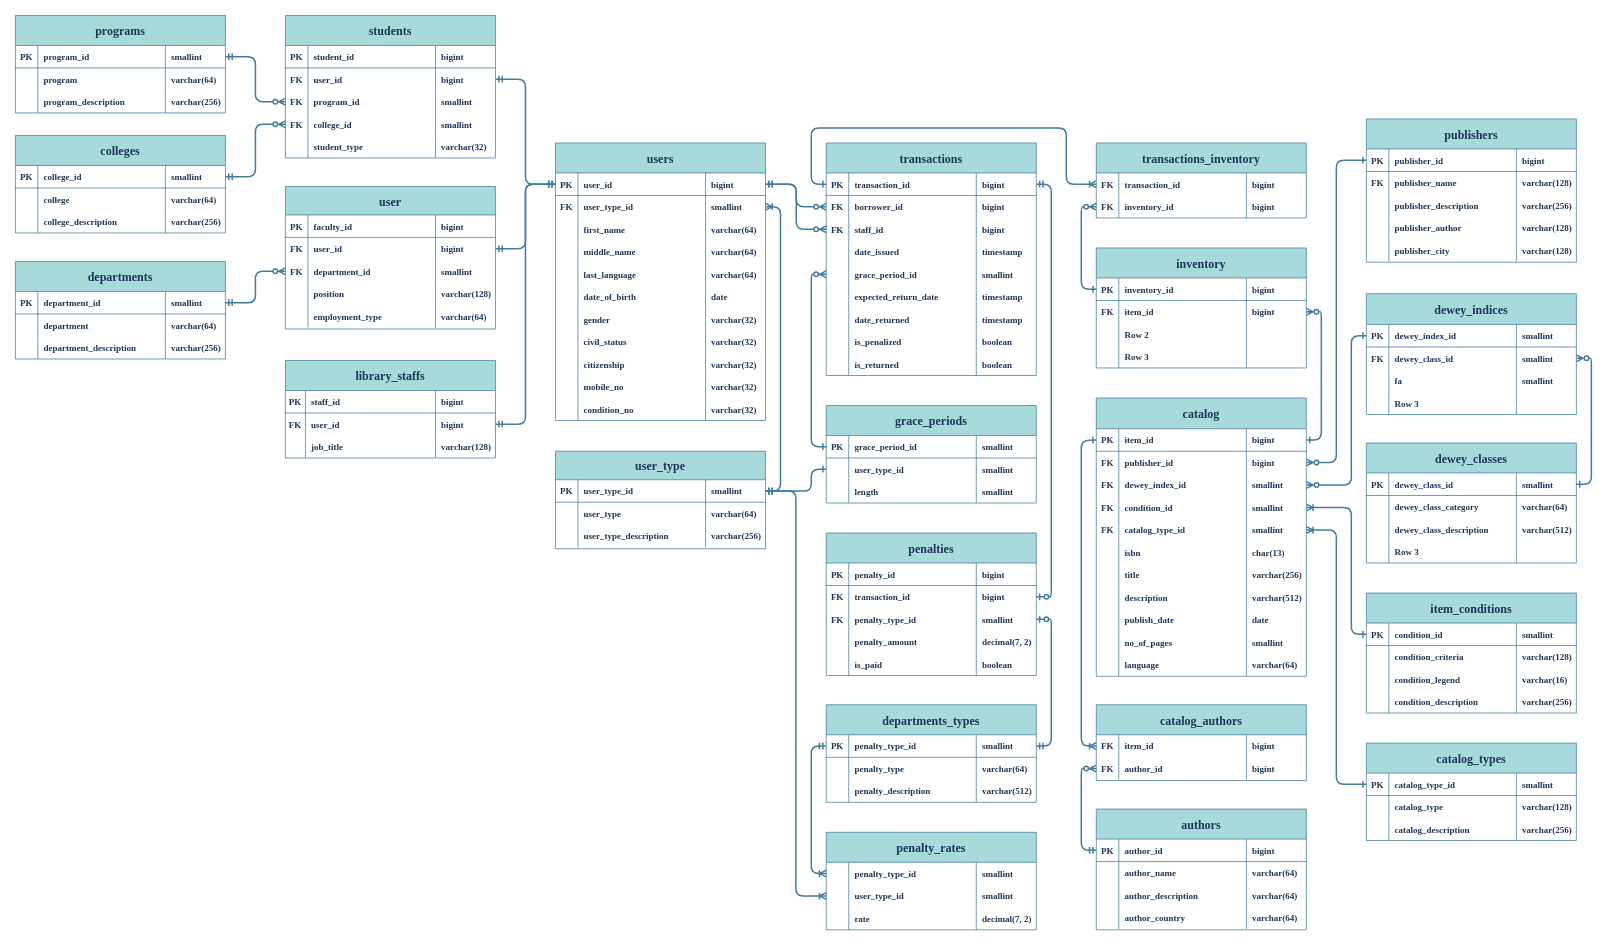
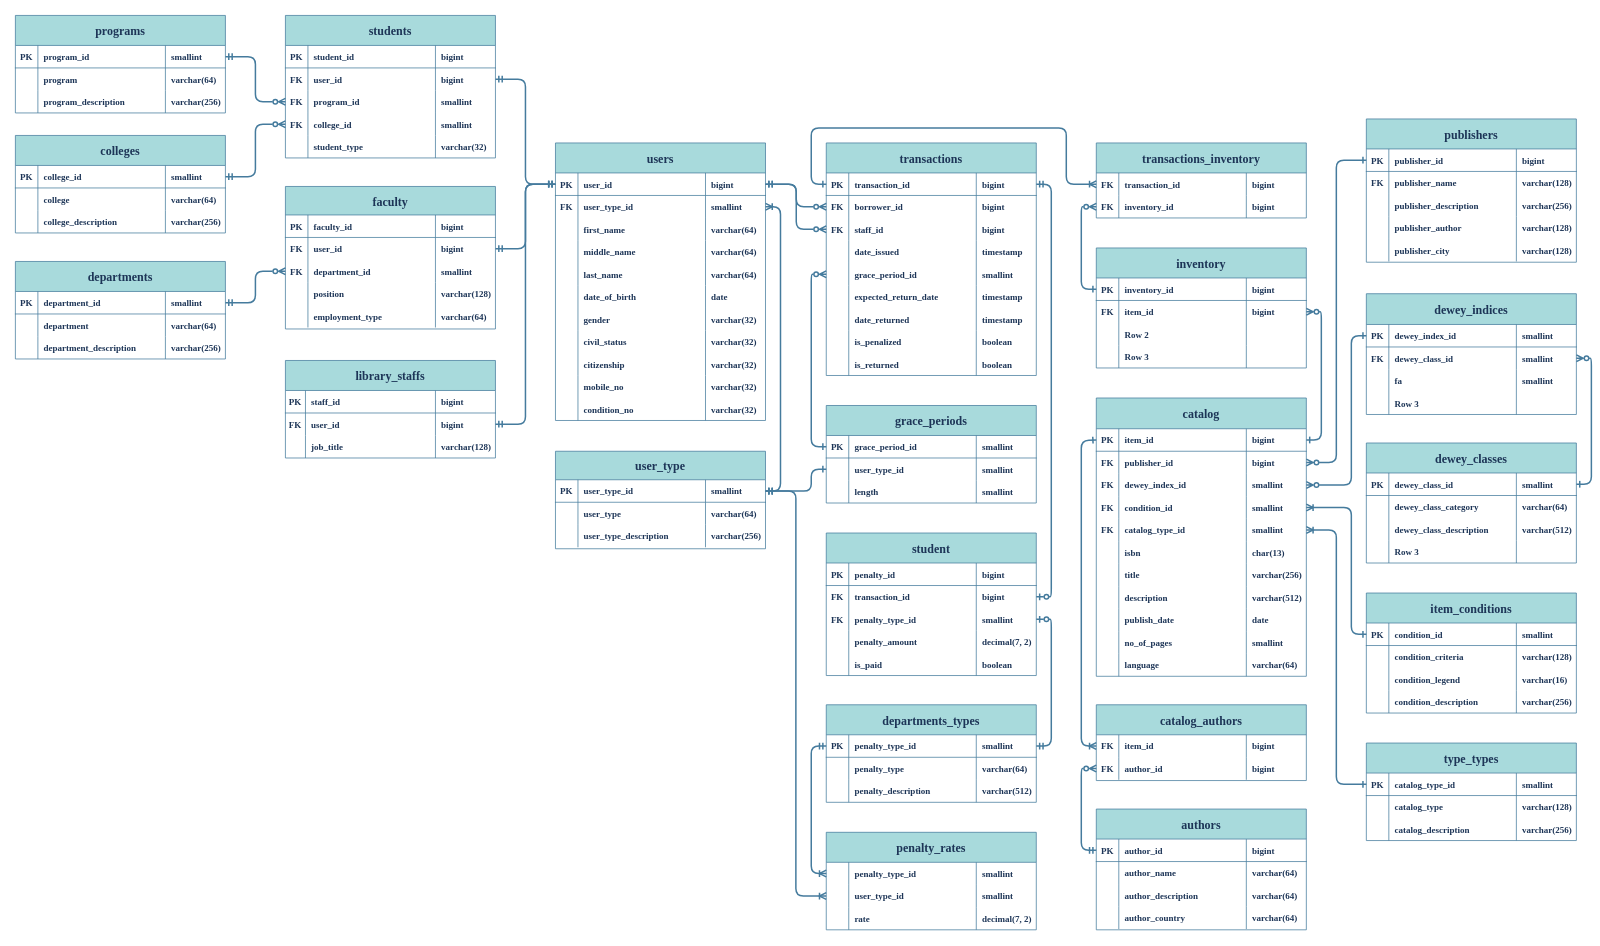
node "user": label "user" -> "faculty"
node "last_language": label "last_language" -> "last_name"
node "penalties": label "penalties" -> "student"
node "catalog_types": label "catalog_types" -> "type_types"
